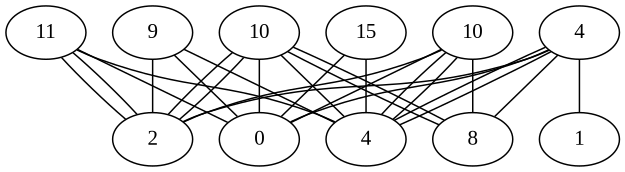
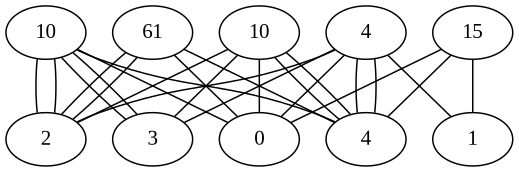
node "11": label "11" -> "61"
node "9": removed
edge "15" -- "1": added
node "8": label "8" -> "3"
